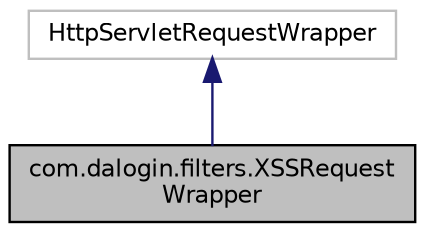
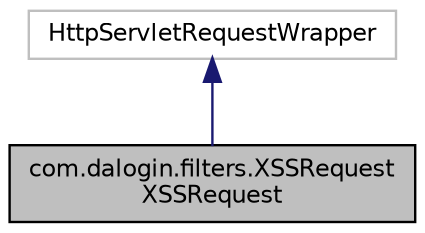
node "com.dalogin.filters.XSSRequest Wrapper": label "com.dalogin.filters.XSSRequest Wrapper" -> "com.dalogin.filters.XSSRequest XSSRequest"
